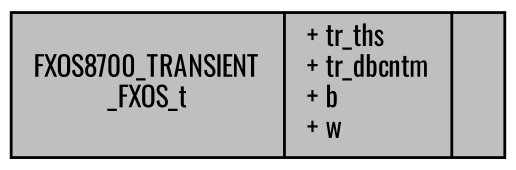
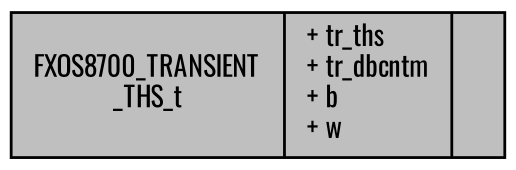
node "FXOS8700_TRANSIENT": text "_FXOS_t" -> "_THS_t"
